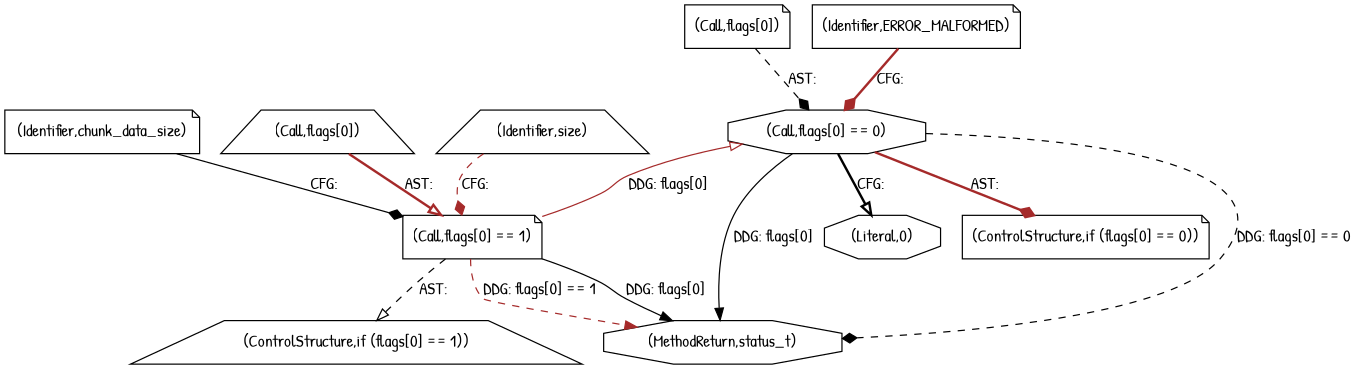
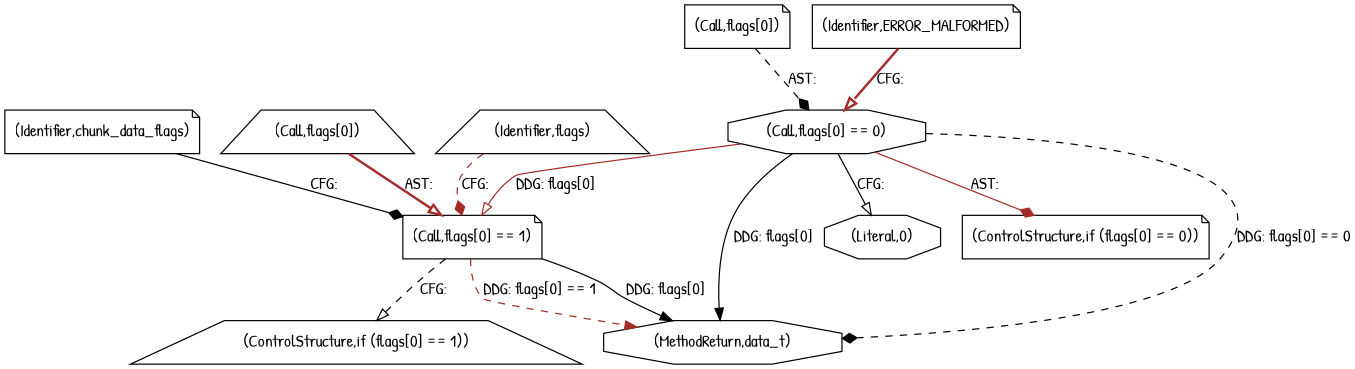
edge "(Identifier,ERROR_MALFORMED)" -> "(Call,flags[0] == 0)": arrowhead diamond -> onormal
node "(Identifier,chunk_data_size)": label "(Identifier,chunk_data_size)" -> "(Identifier,chunk_data_flags)"
node "(Identifier,size)": label "(Identifier,size)" -> "(Identifier,flags)"
edge "(Call,flags[0] == 1)" -> "(Call,flags[0] == 0)": reversed
edge "(Call,flags[0] == 0)" -> "(Literal,0)": style bold -> solid
edge "(Call,flags[0] == 0)" -> "(ControlStructure,if (flags[0] == 0))": style bold -> solid
edge "(Call,flags[0] == 1)" -> "(ControlStructure,if (flags[0] == 1))": label "AST: " -> "CFG: "
node "(MethodReturn,status_t)": label "(MethodReturn,status_t)" -> "(MethodReturn,data_t)"
